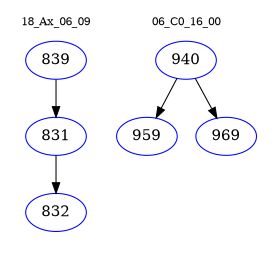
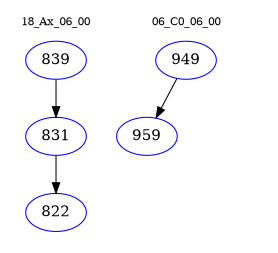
cluster "18_Ax_06_09": label "18_Ax_06_09" -> "18_Ax_06_00"
cluster "06_C0_16_00": label "06_C0_16_00" -> "06_C0_06_00"
node "940": label "940" -> "949"
node "969": removed
node "832": label "832" -> "822"
